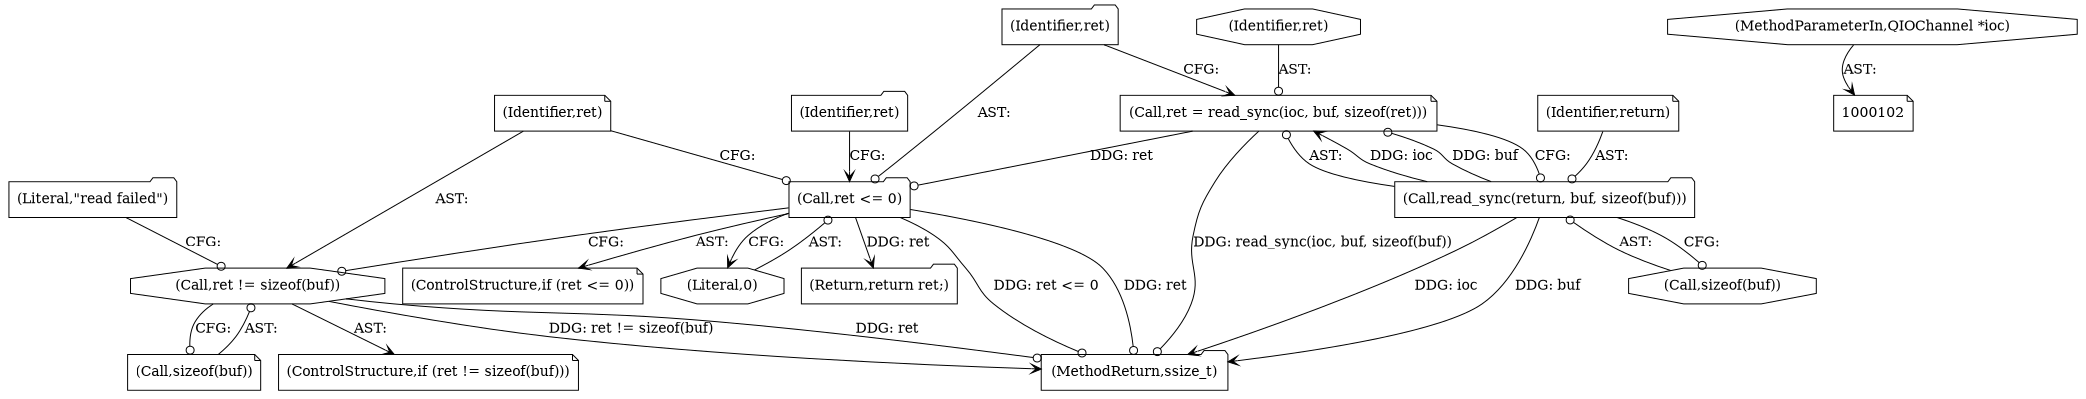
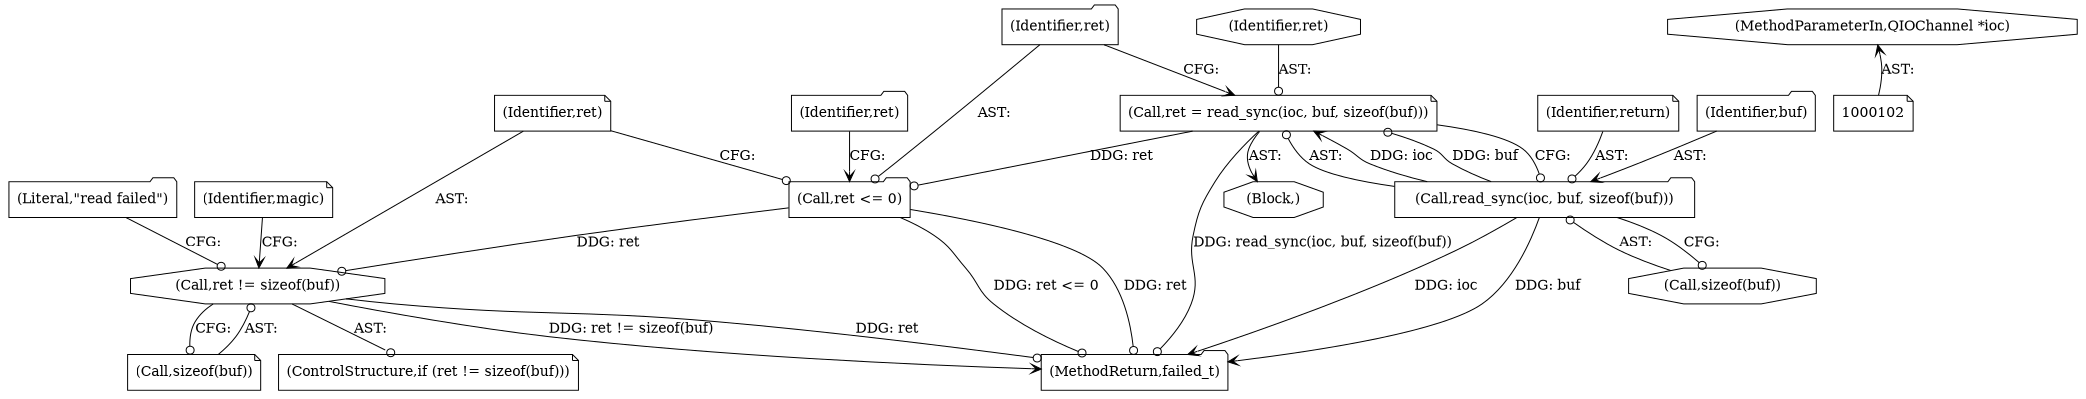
edge "(MethodParameterIn,QIOChannel *ioc)" -> "1000102": reversed
node "(Call,ret = read_sync(ioc, buf, sizeof(ret)))": label "(Call,ret = read_sync(ioc, buf, sizeof(ret)))" -> "(Call,ret = read_sync(ioc, buf, sizeof(buf)))"
node "(Identifier,buf)": added
node "(Identifier,magic)": added
node "(Block,)": added
node "(Call,read_sync(return, buf, sizeof(buf)))": label "(Call,read_sync(return, buf, sizeof(buf)))" -> "(Call,read_sync(ioc, buf, sizeof(buf)))"
edge "(Call,ret <= 0)" -> "(Call,ret != sizeof(buf))": label "CFG: " -> "DDG: ret"
node "(ControlStructure,if (ret <= 0))": removed
node "(Literal,0)": removed
node "(Return,return ret;)": removed
edge "(Call,ret != sizeof(buf))" -> "(ControlStructure,if (ret != sizeof(buf)))": arrowhead vee -> odot
node "(MethodReturn,ssize_t)": label "(MethodReturn,ssize_t)" -> "(MethodReturn,failed_t)"
